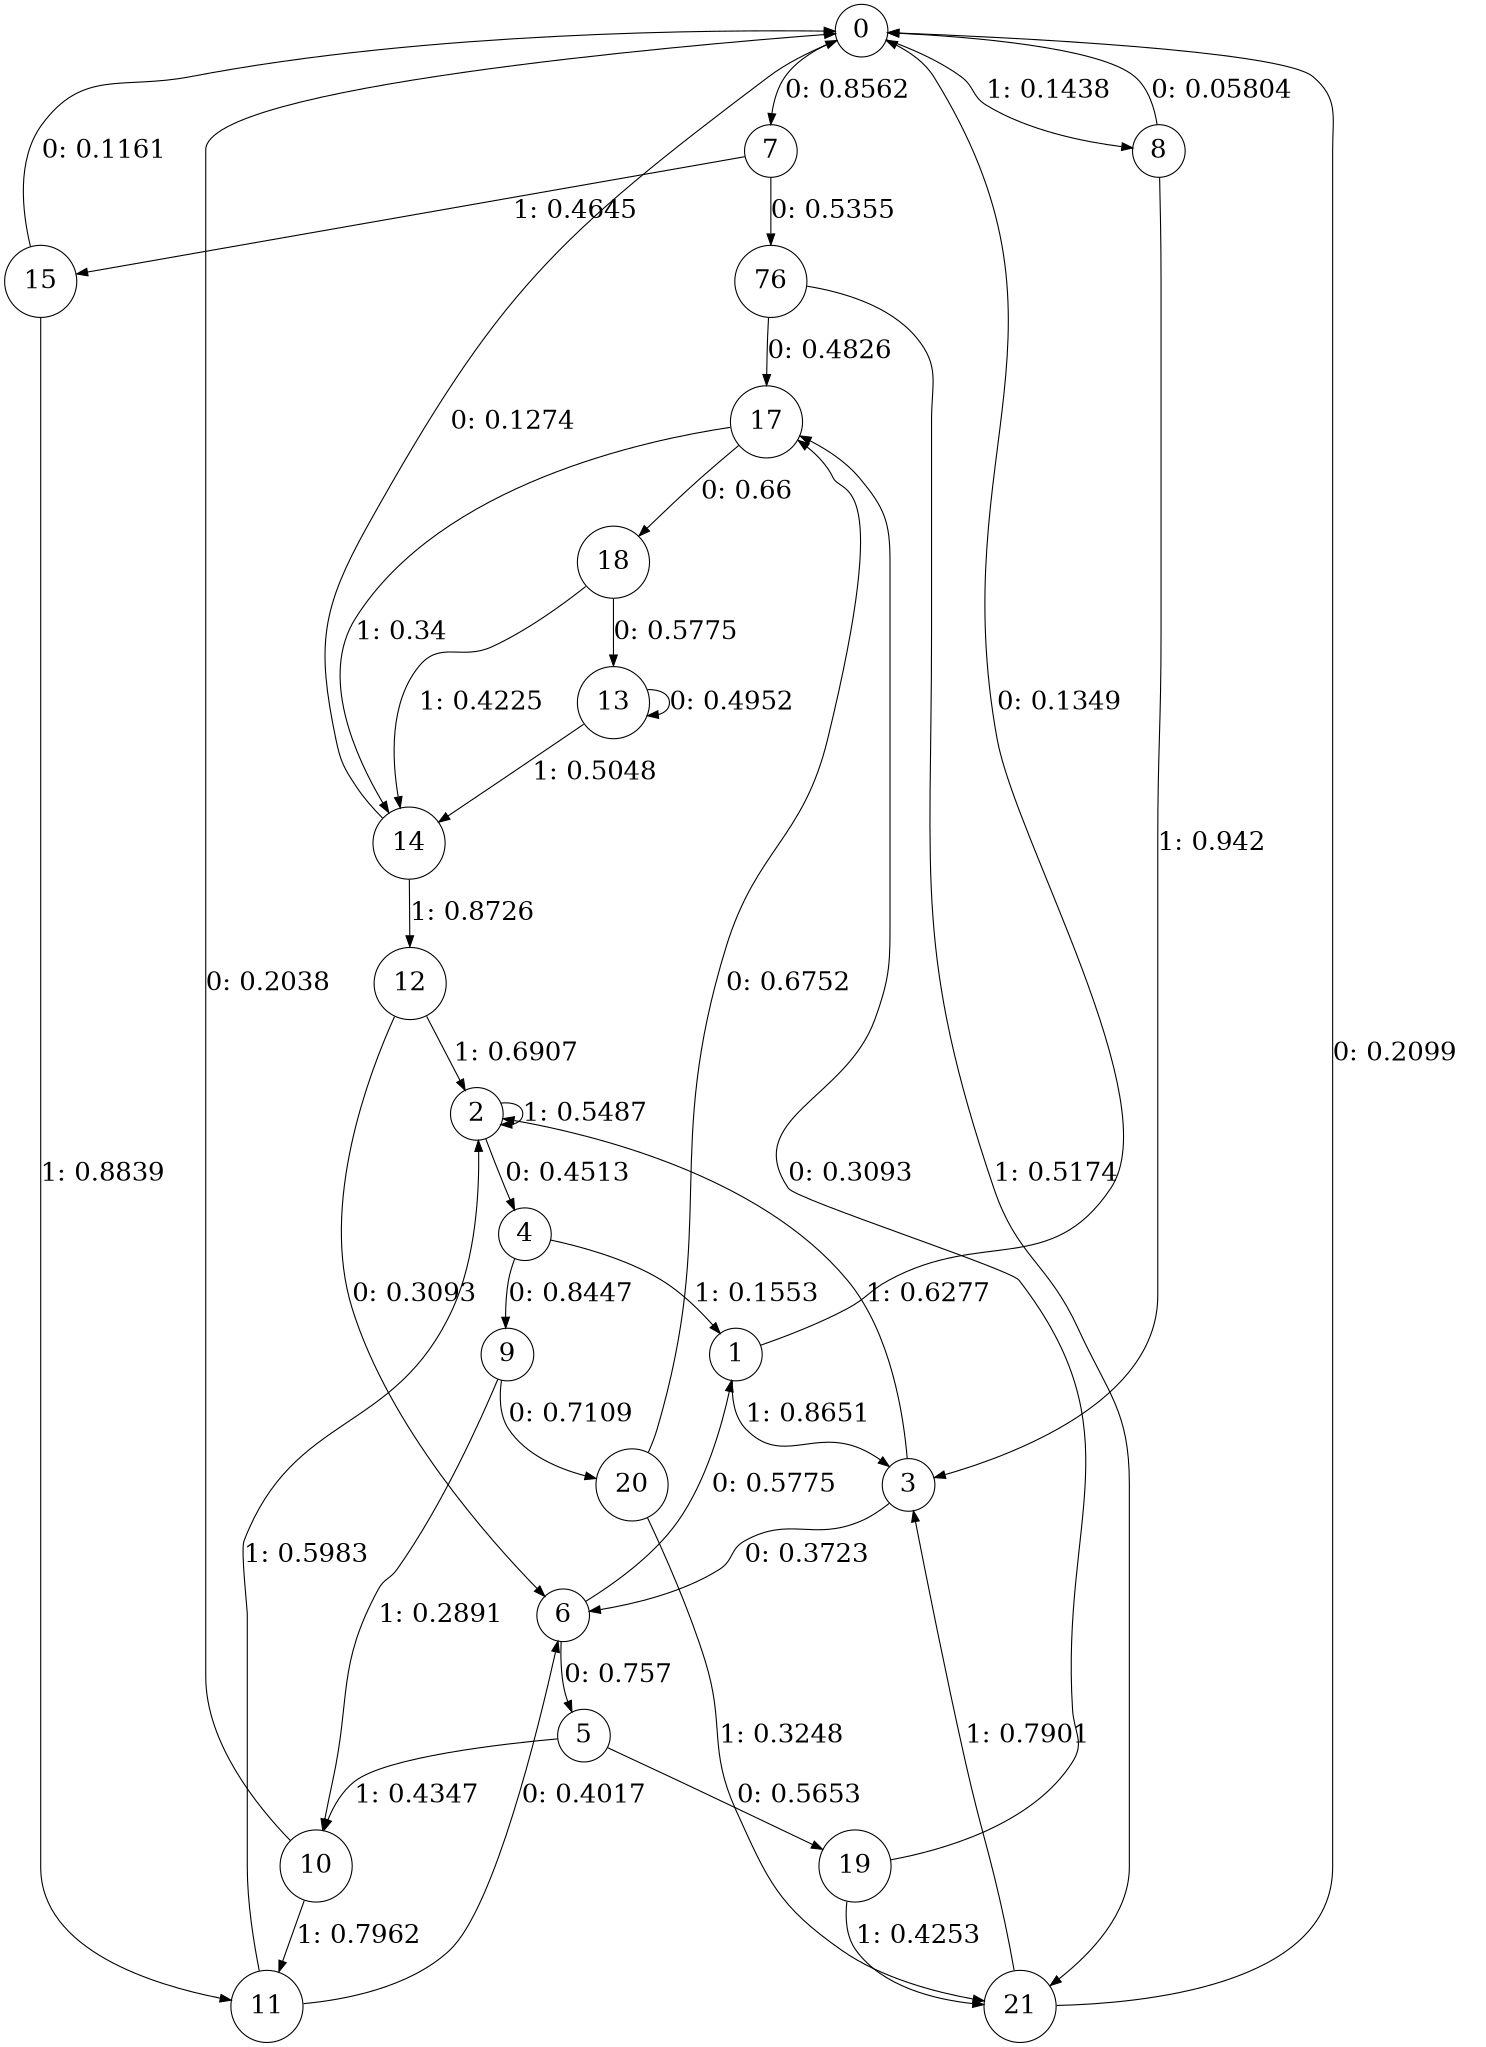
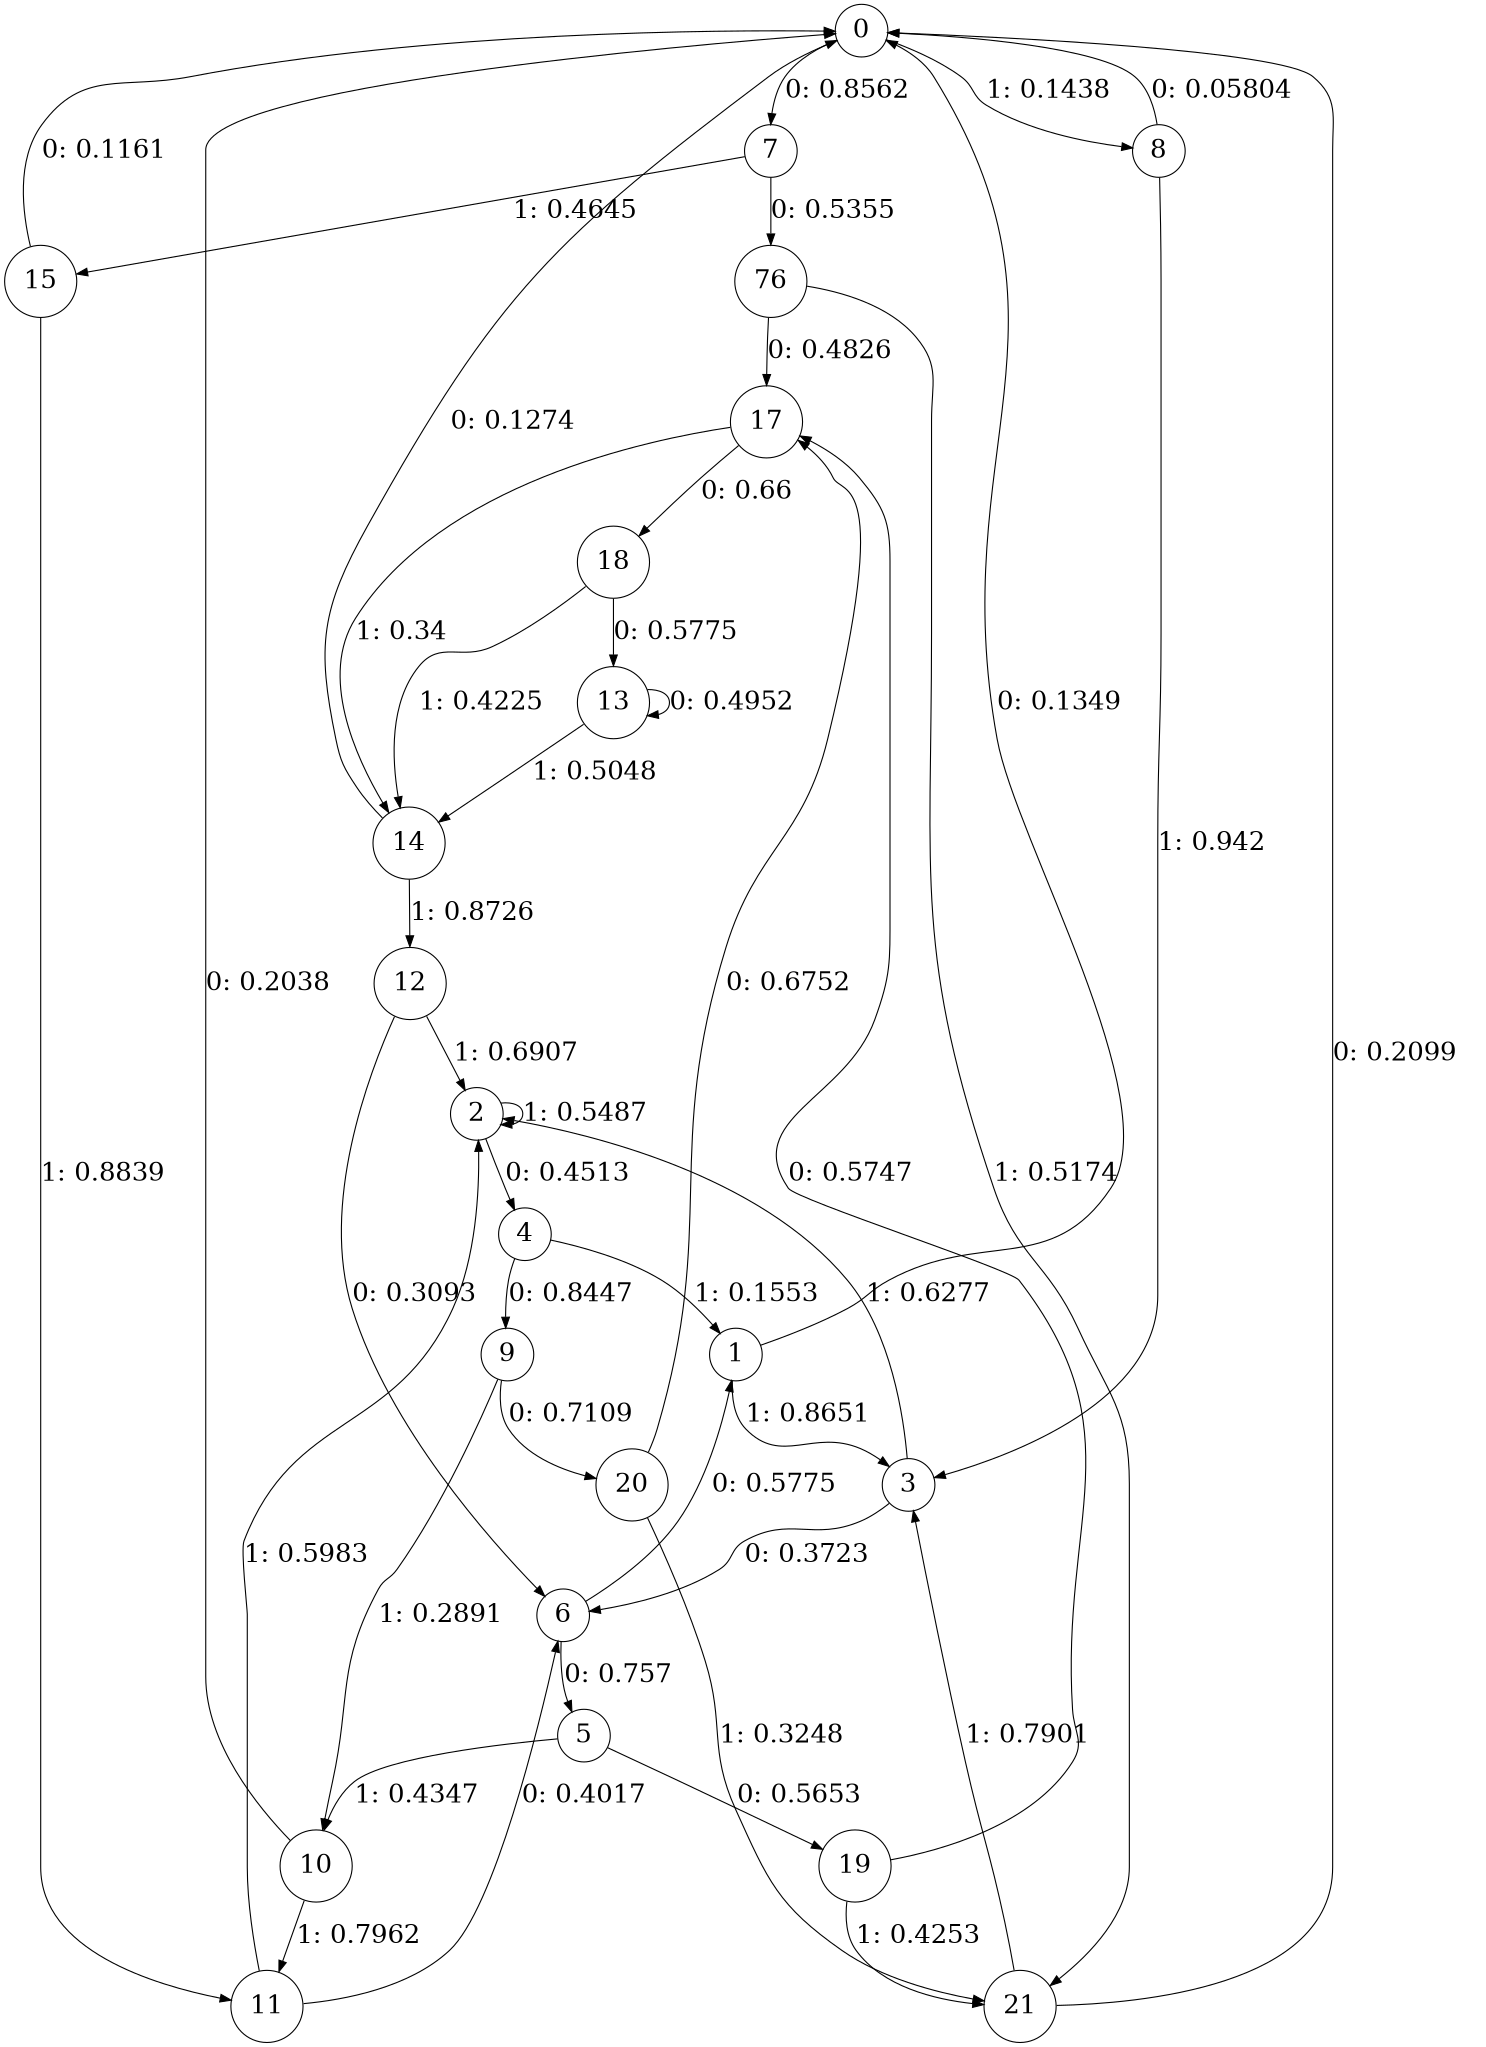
edge "19" -> "17": label "0: 0.3093   " -> "0: 0.5747   "
